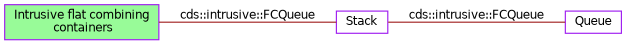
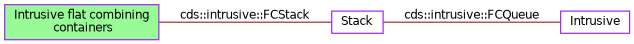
edge "Intrusive flat combining containers" -- "Stack": label "cds::intrusive::FCQueue" -> "cds::intrusive::FCStack"
node "Queue": label "Queue" -> "Intrusive"
